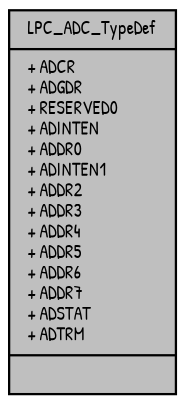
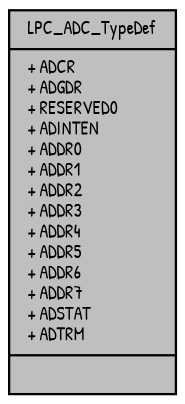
node "LPC_ADC_TypeDef": text "+ ADINTEN1" -> "+ ADDR1"
